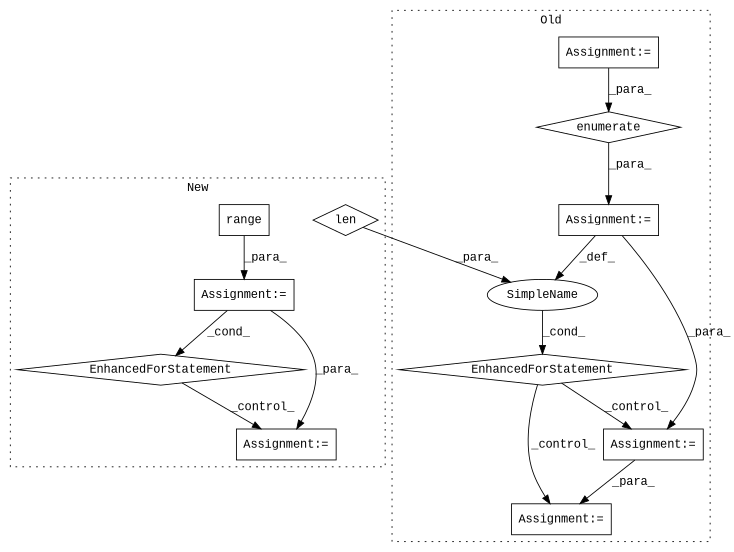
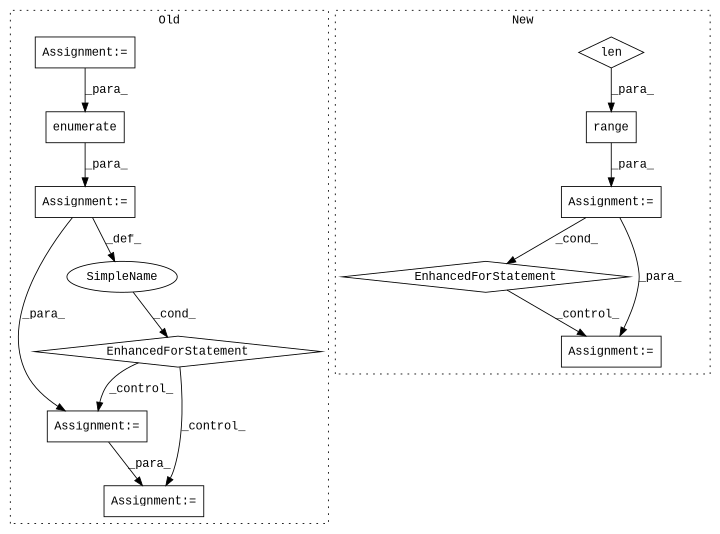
node "enumerate": shape diamond -> box
edge "len" -> "SimpleName": now "len" -> "range"
